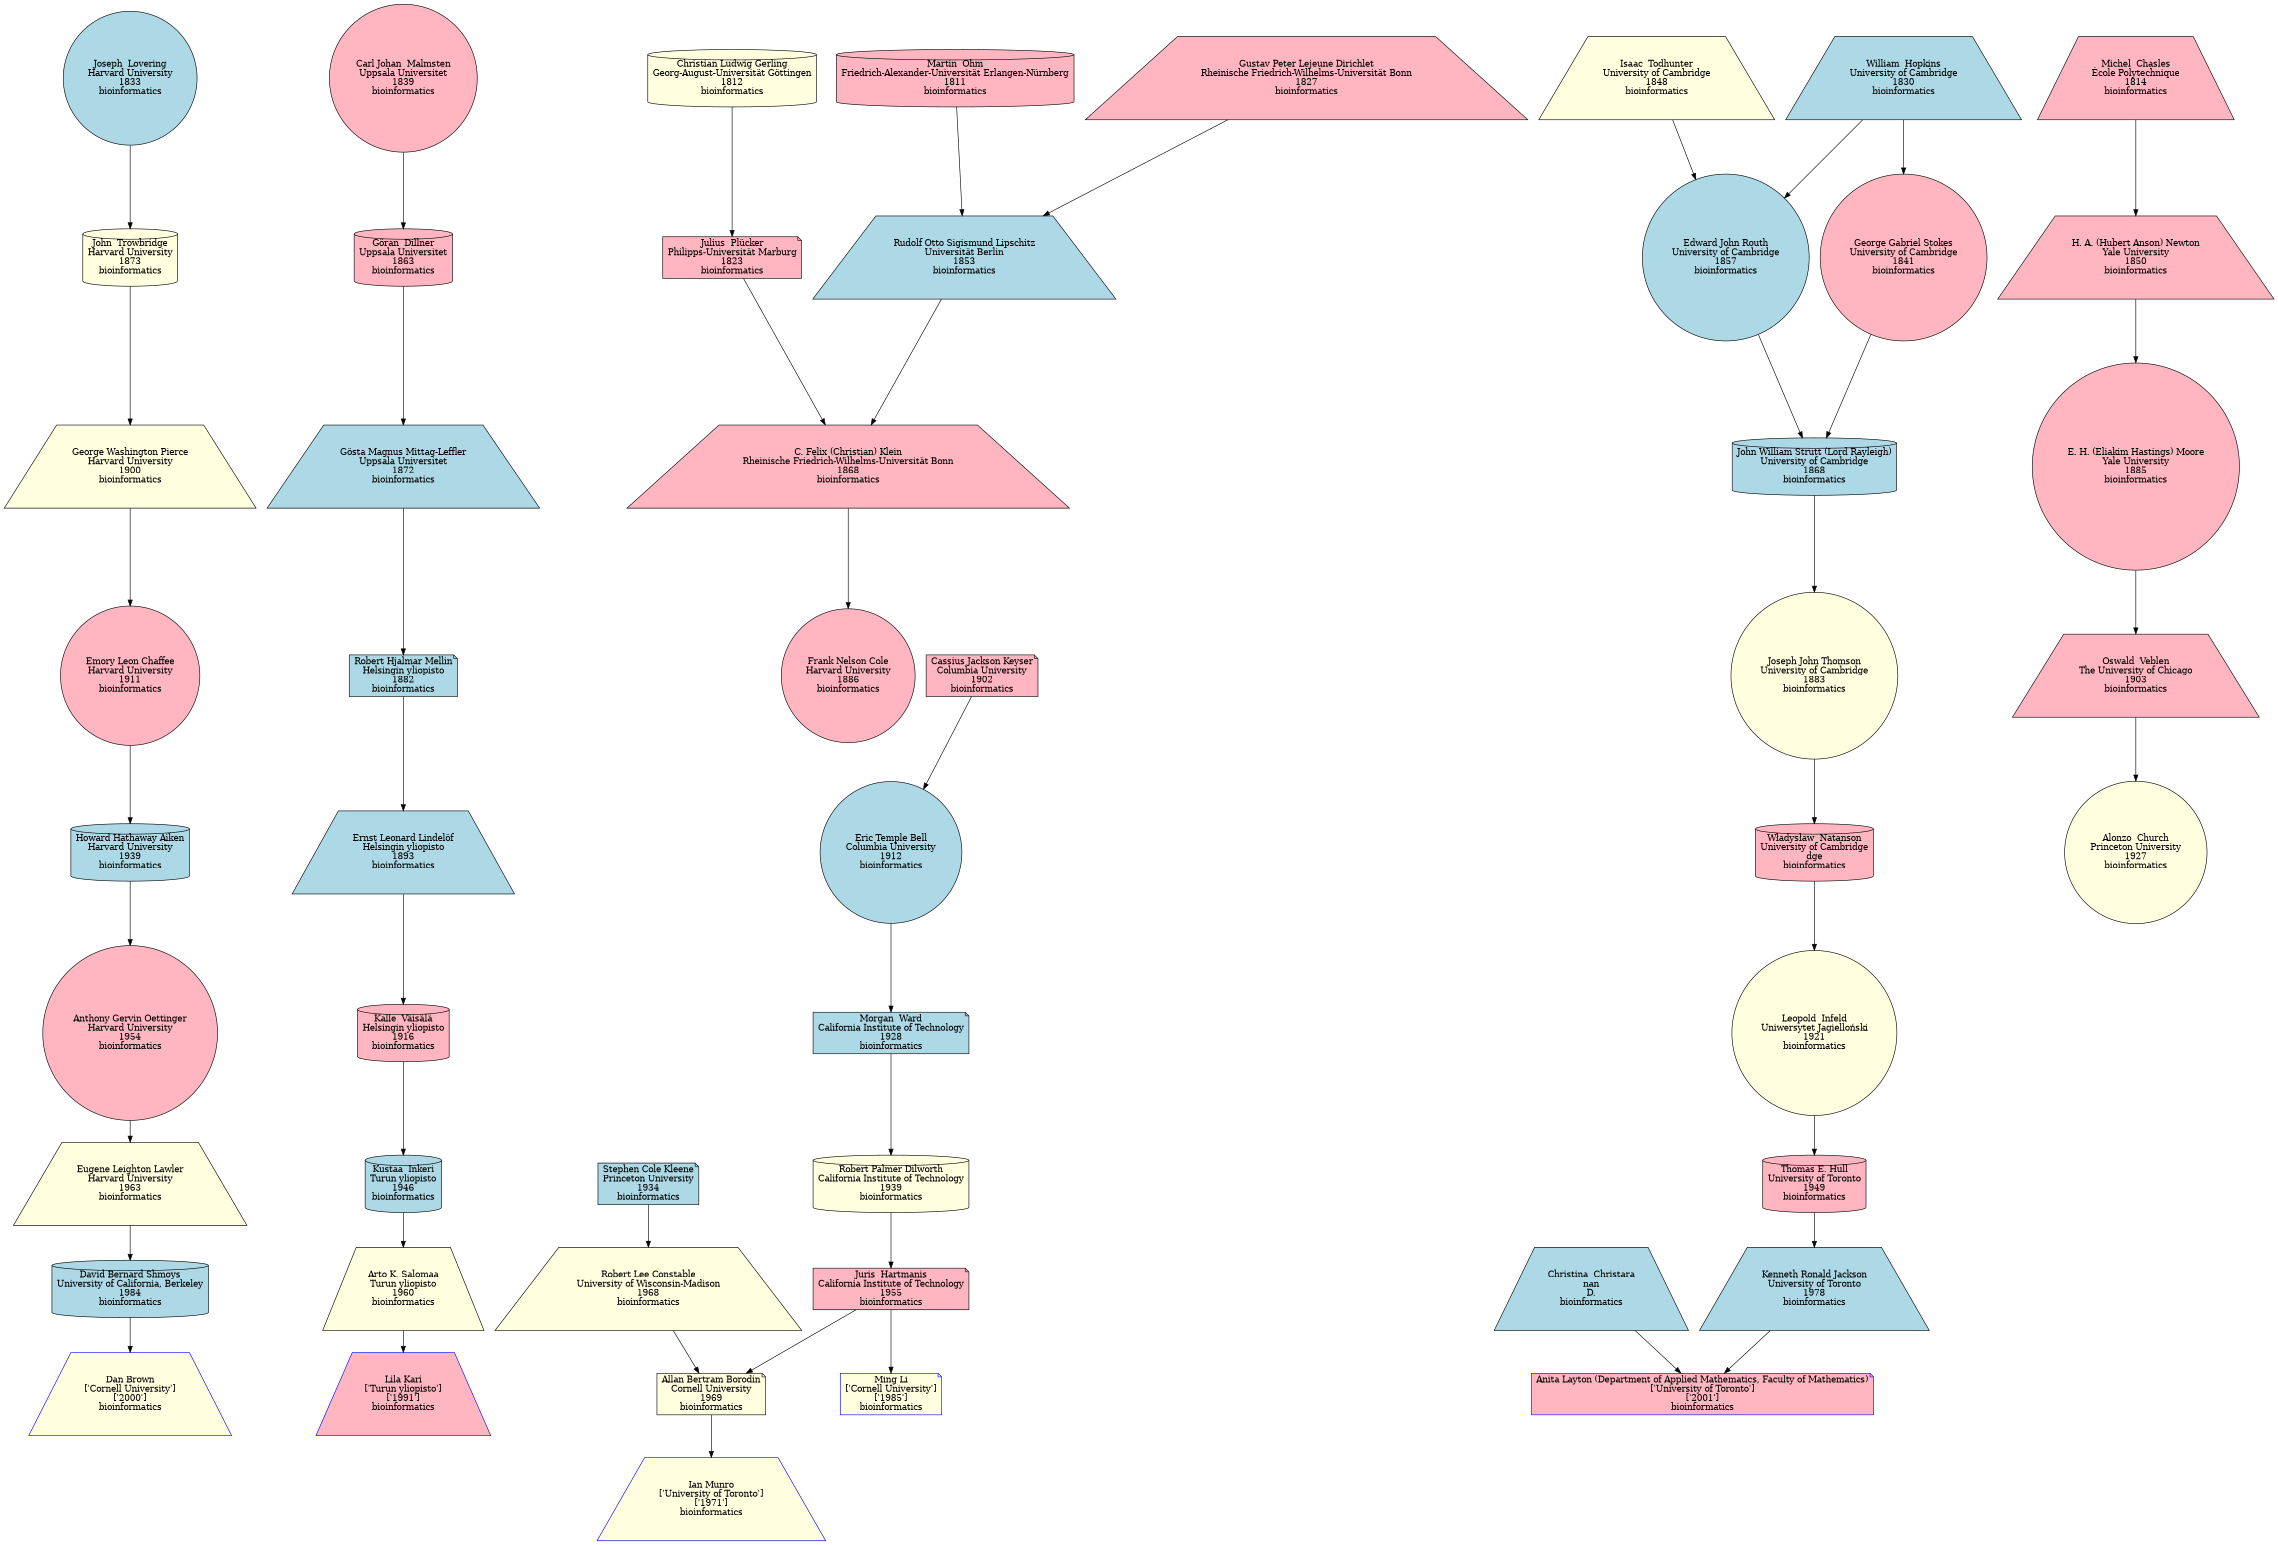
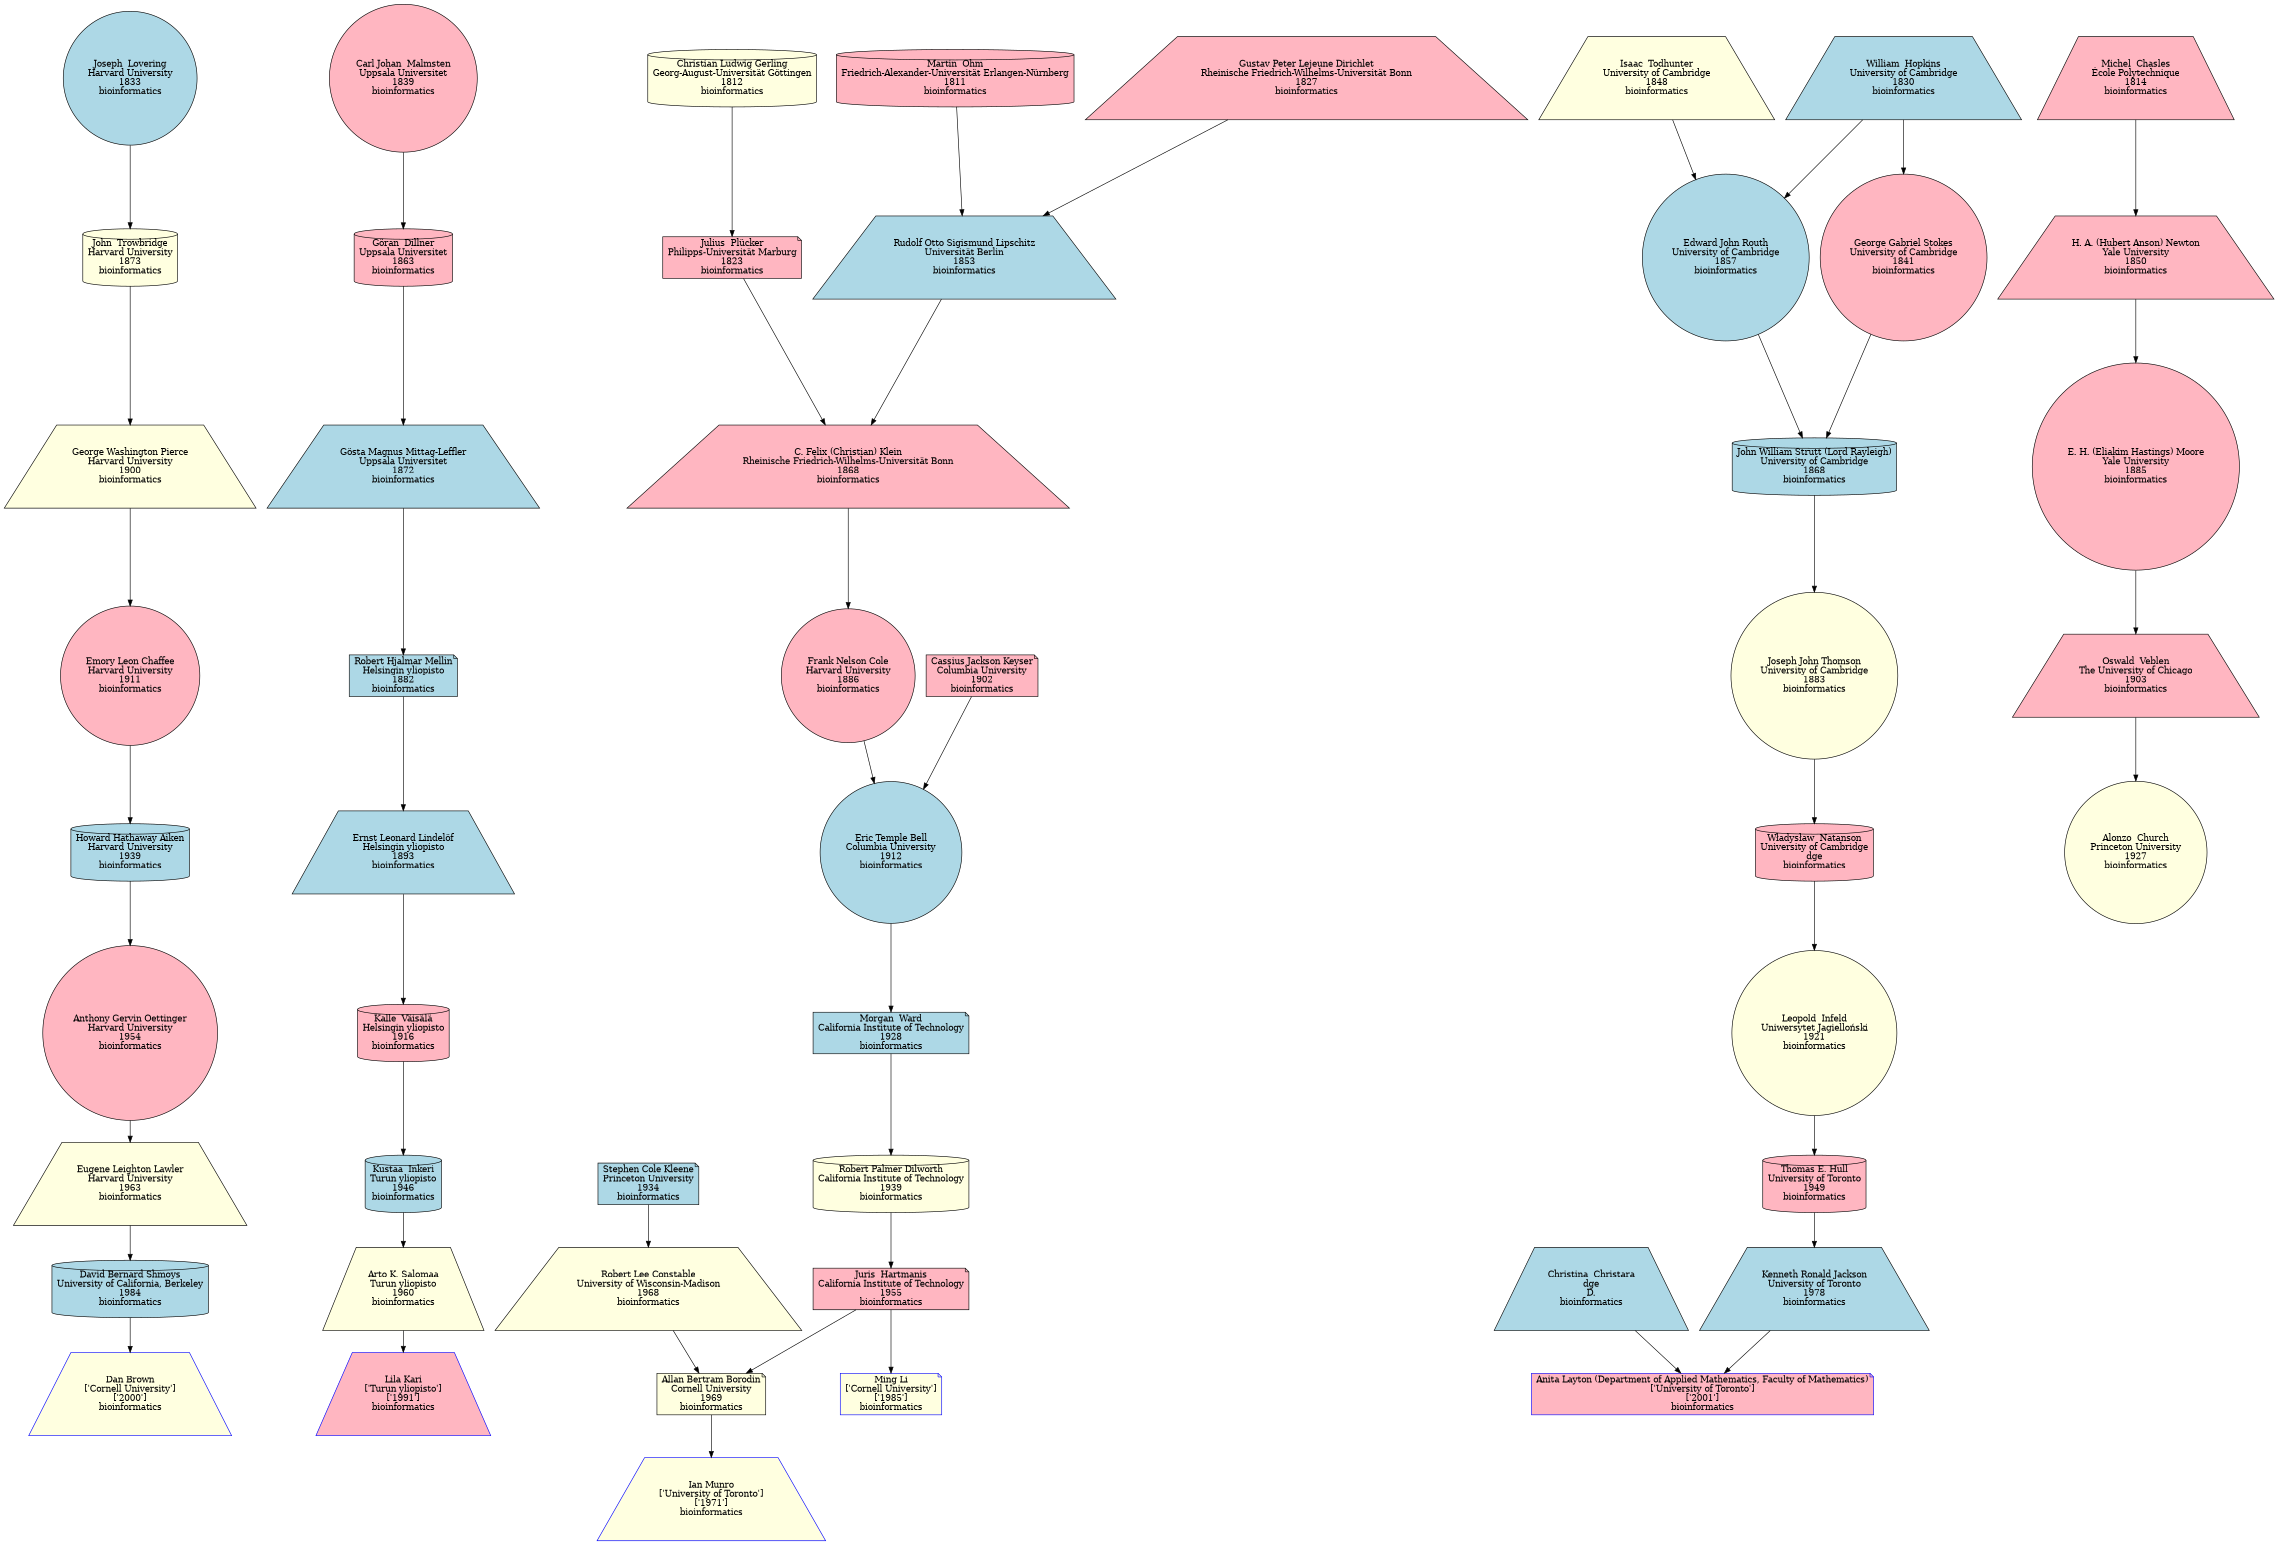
edge "Frank Nelson Cole Harvard University 1886 bioinformatics" -> "Eric Temple Bell Columbia University 1912 bioinformatics": added
node "Christina  Christara nan D. bioinformatics": label "Christina  Christara nan D. bioinformatics" -> "Christina  Christara dge D. bioinformatics"
